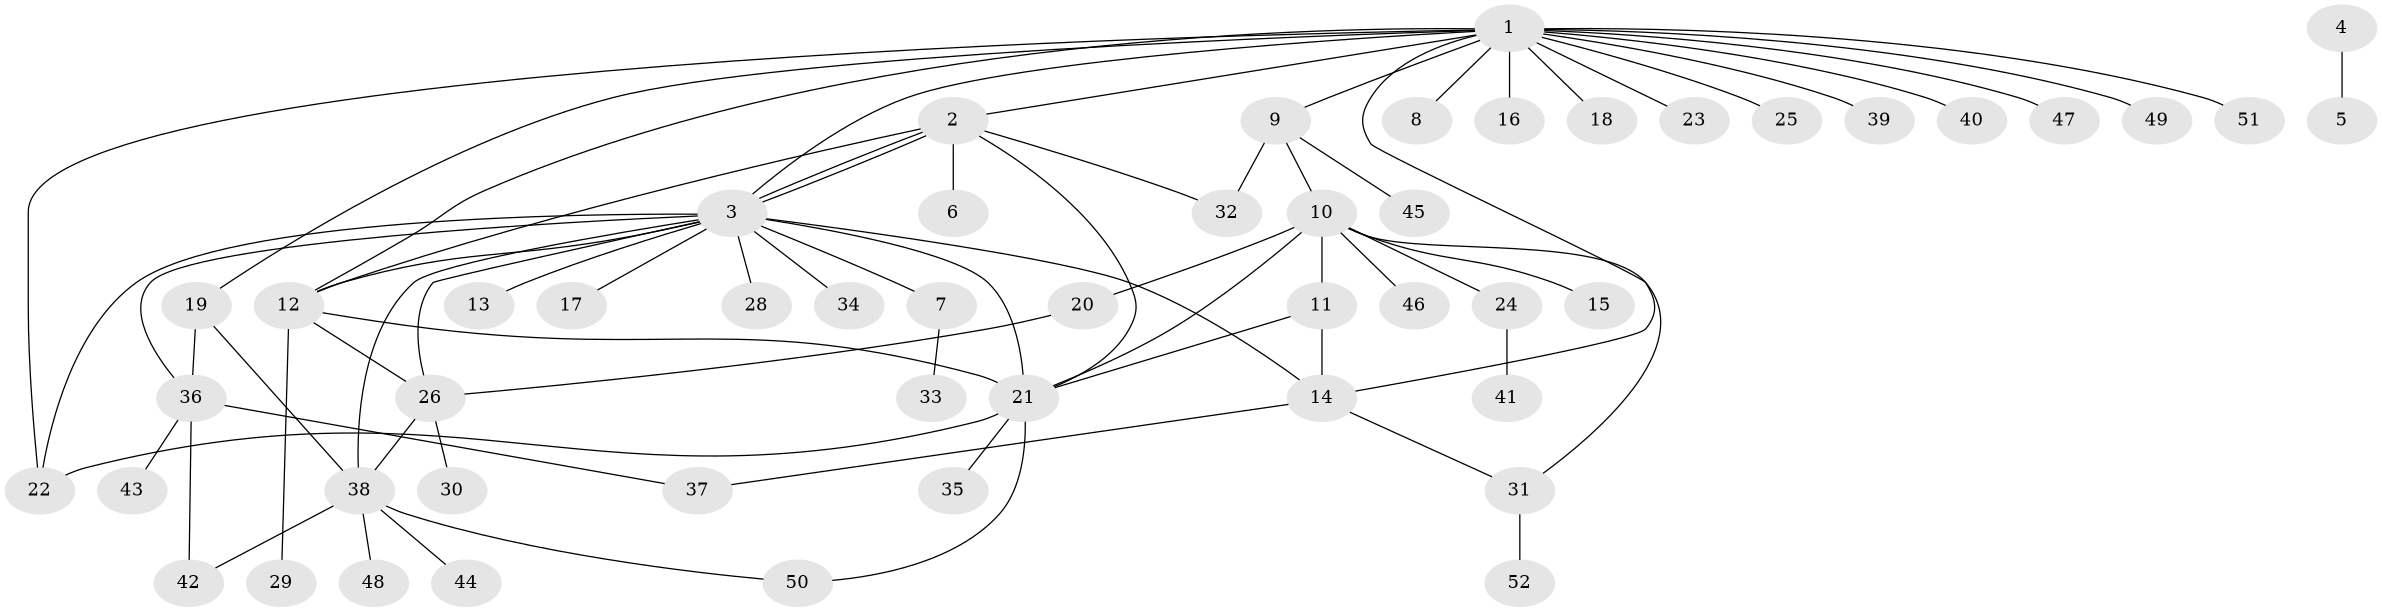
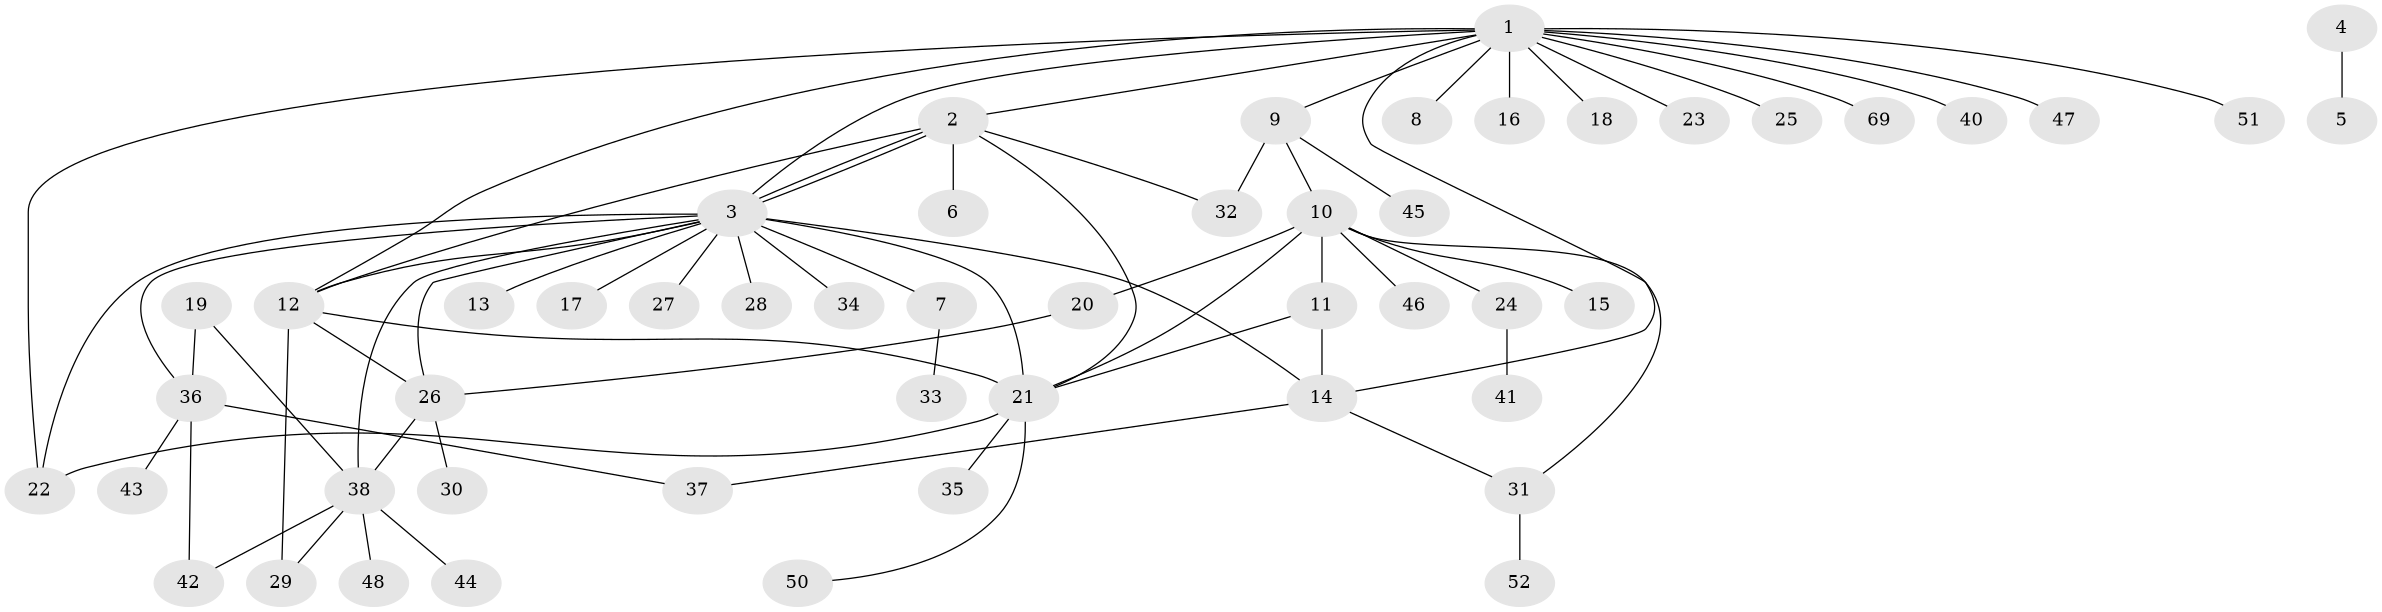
edge "1" -- "19": removed
node "39": label "39" -> "69"
node "49": removed
node "27": added
edge "38" -- "50": now "38" -- "29"
